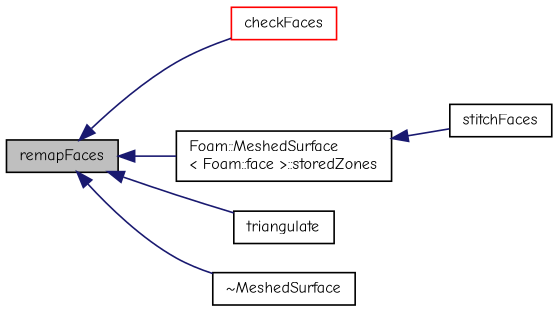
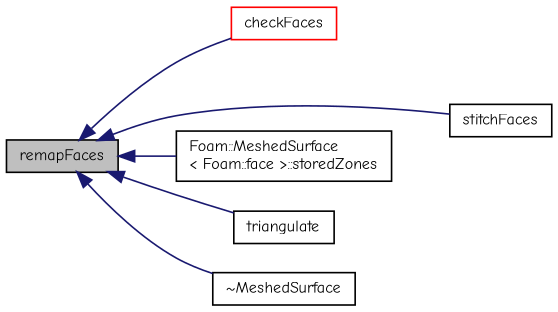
edge "stitchFaces" -> "Foam::MeshedSurface < Foam::face >::storedZones": now "stitchFaces" -> "remapFaces"
